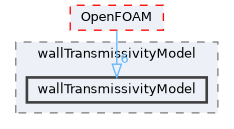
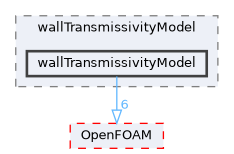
edge "OpenFOAM" -> "wallTransmissivityModel": reversed
